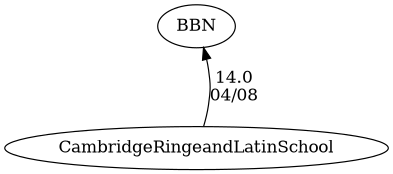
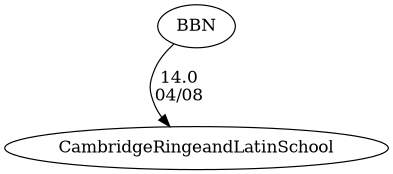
edge "CambridgeRingeandLatinSchool" -> "BBN": reversed
